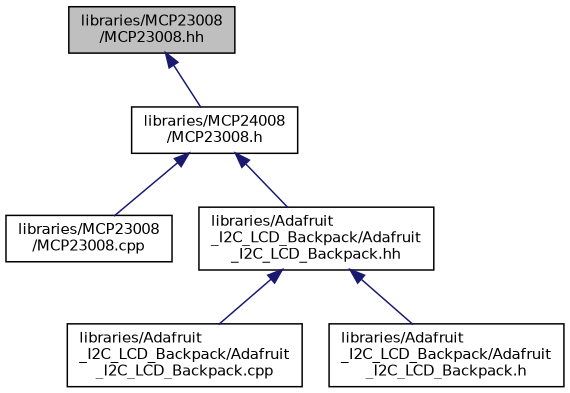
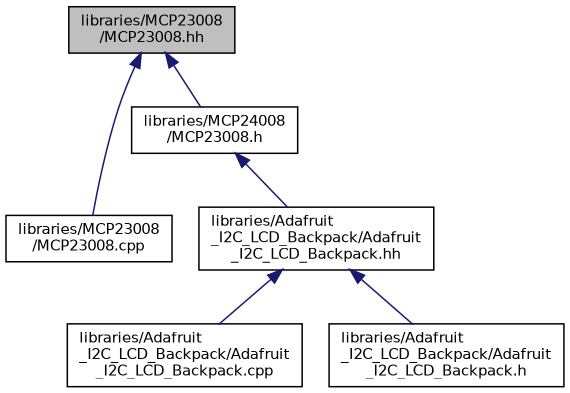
edge "libraries/MCP23008 /MCP23008.cpp" -> "libraries/MCP24008 /MCP23008.h": now "libraries/MCP23008 /MCP23008.cpp" -> "libraries/MCP23008 /MCP23008.hh"
